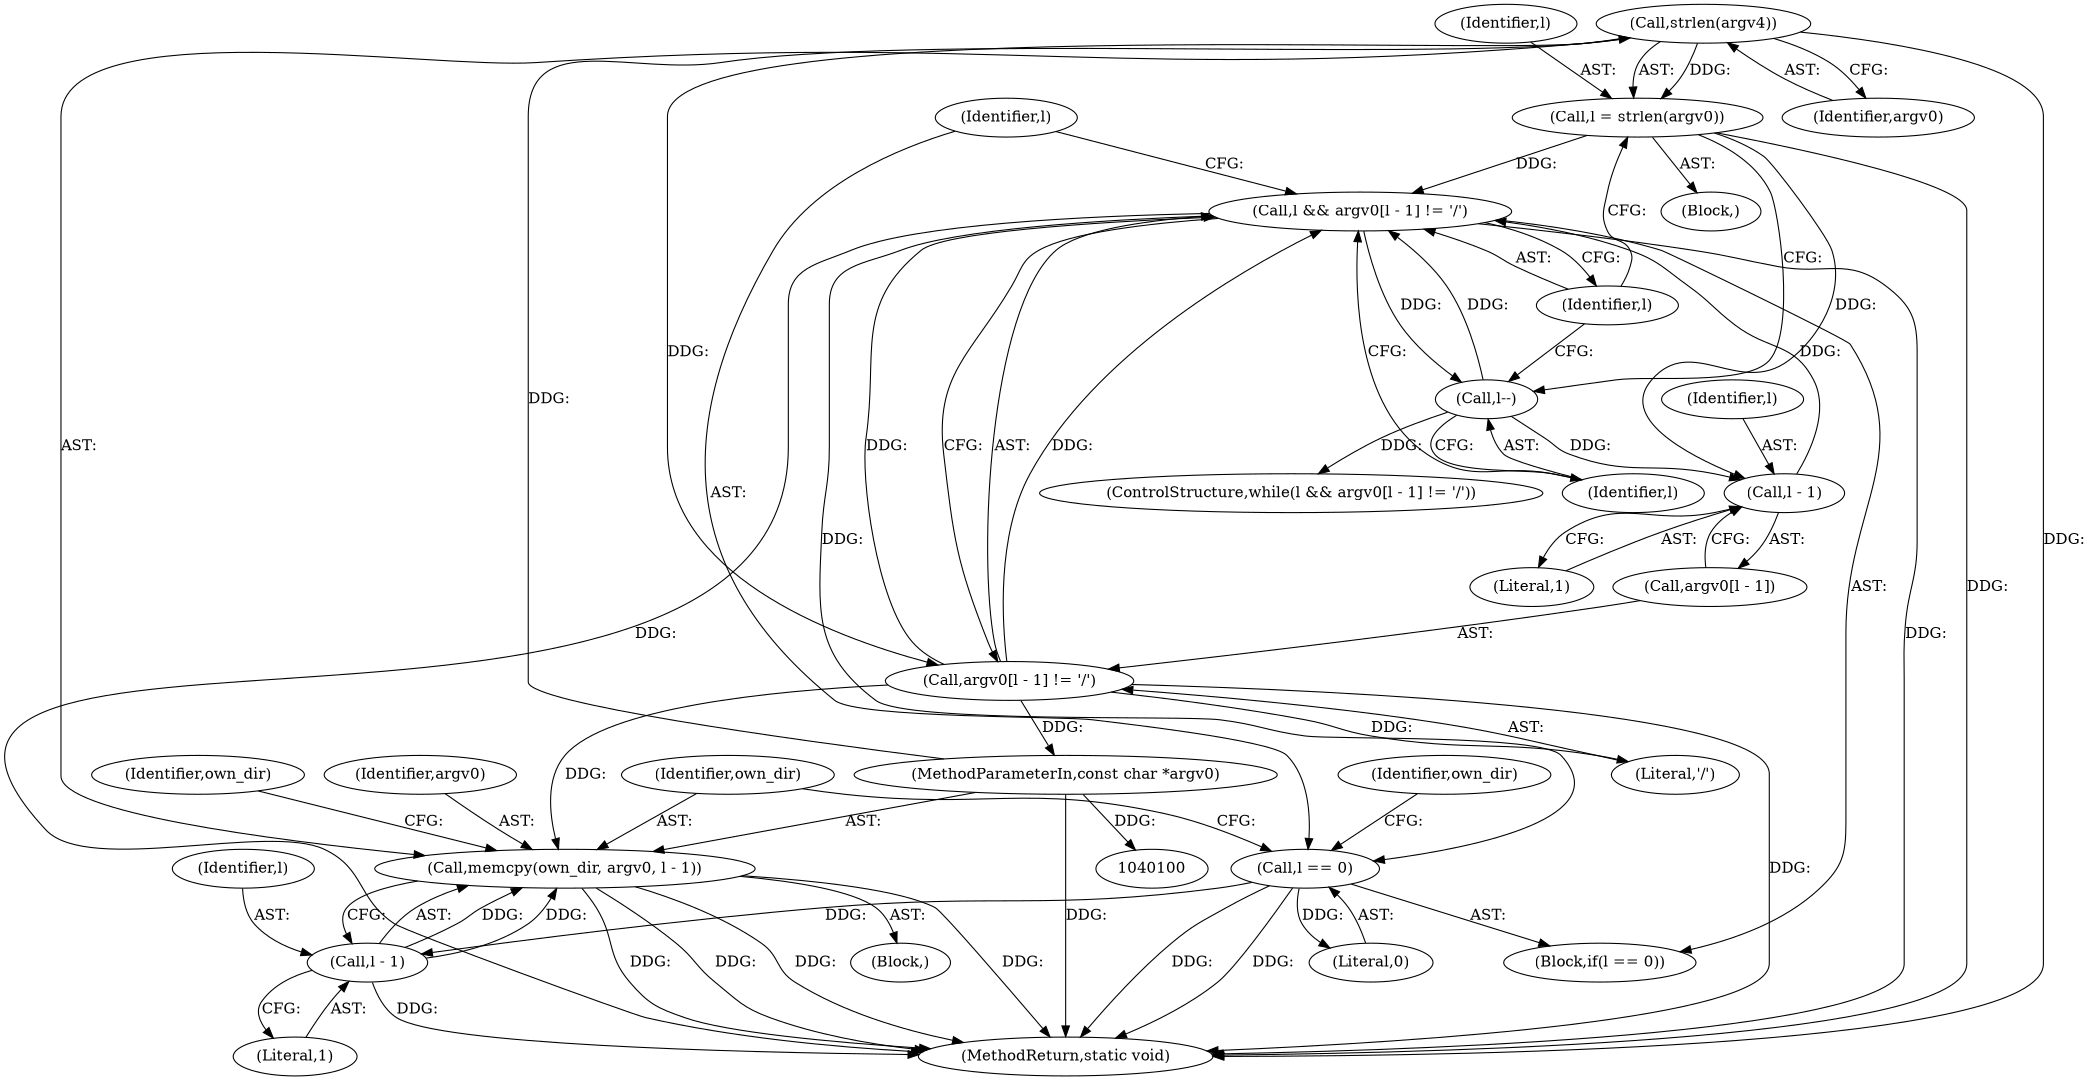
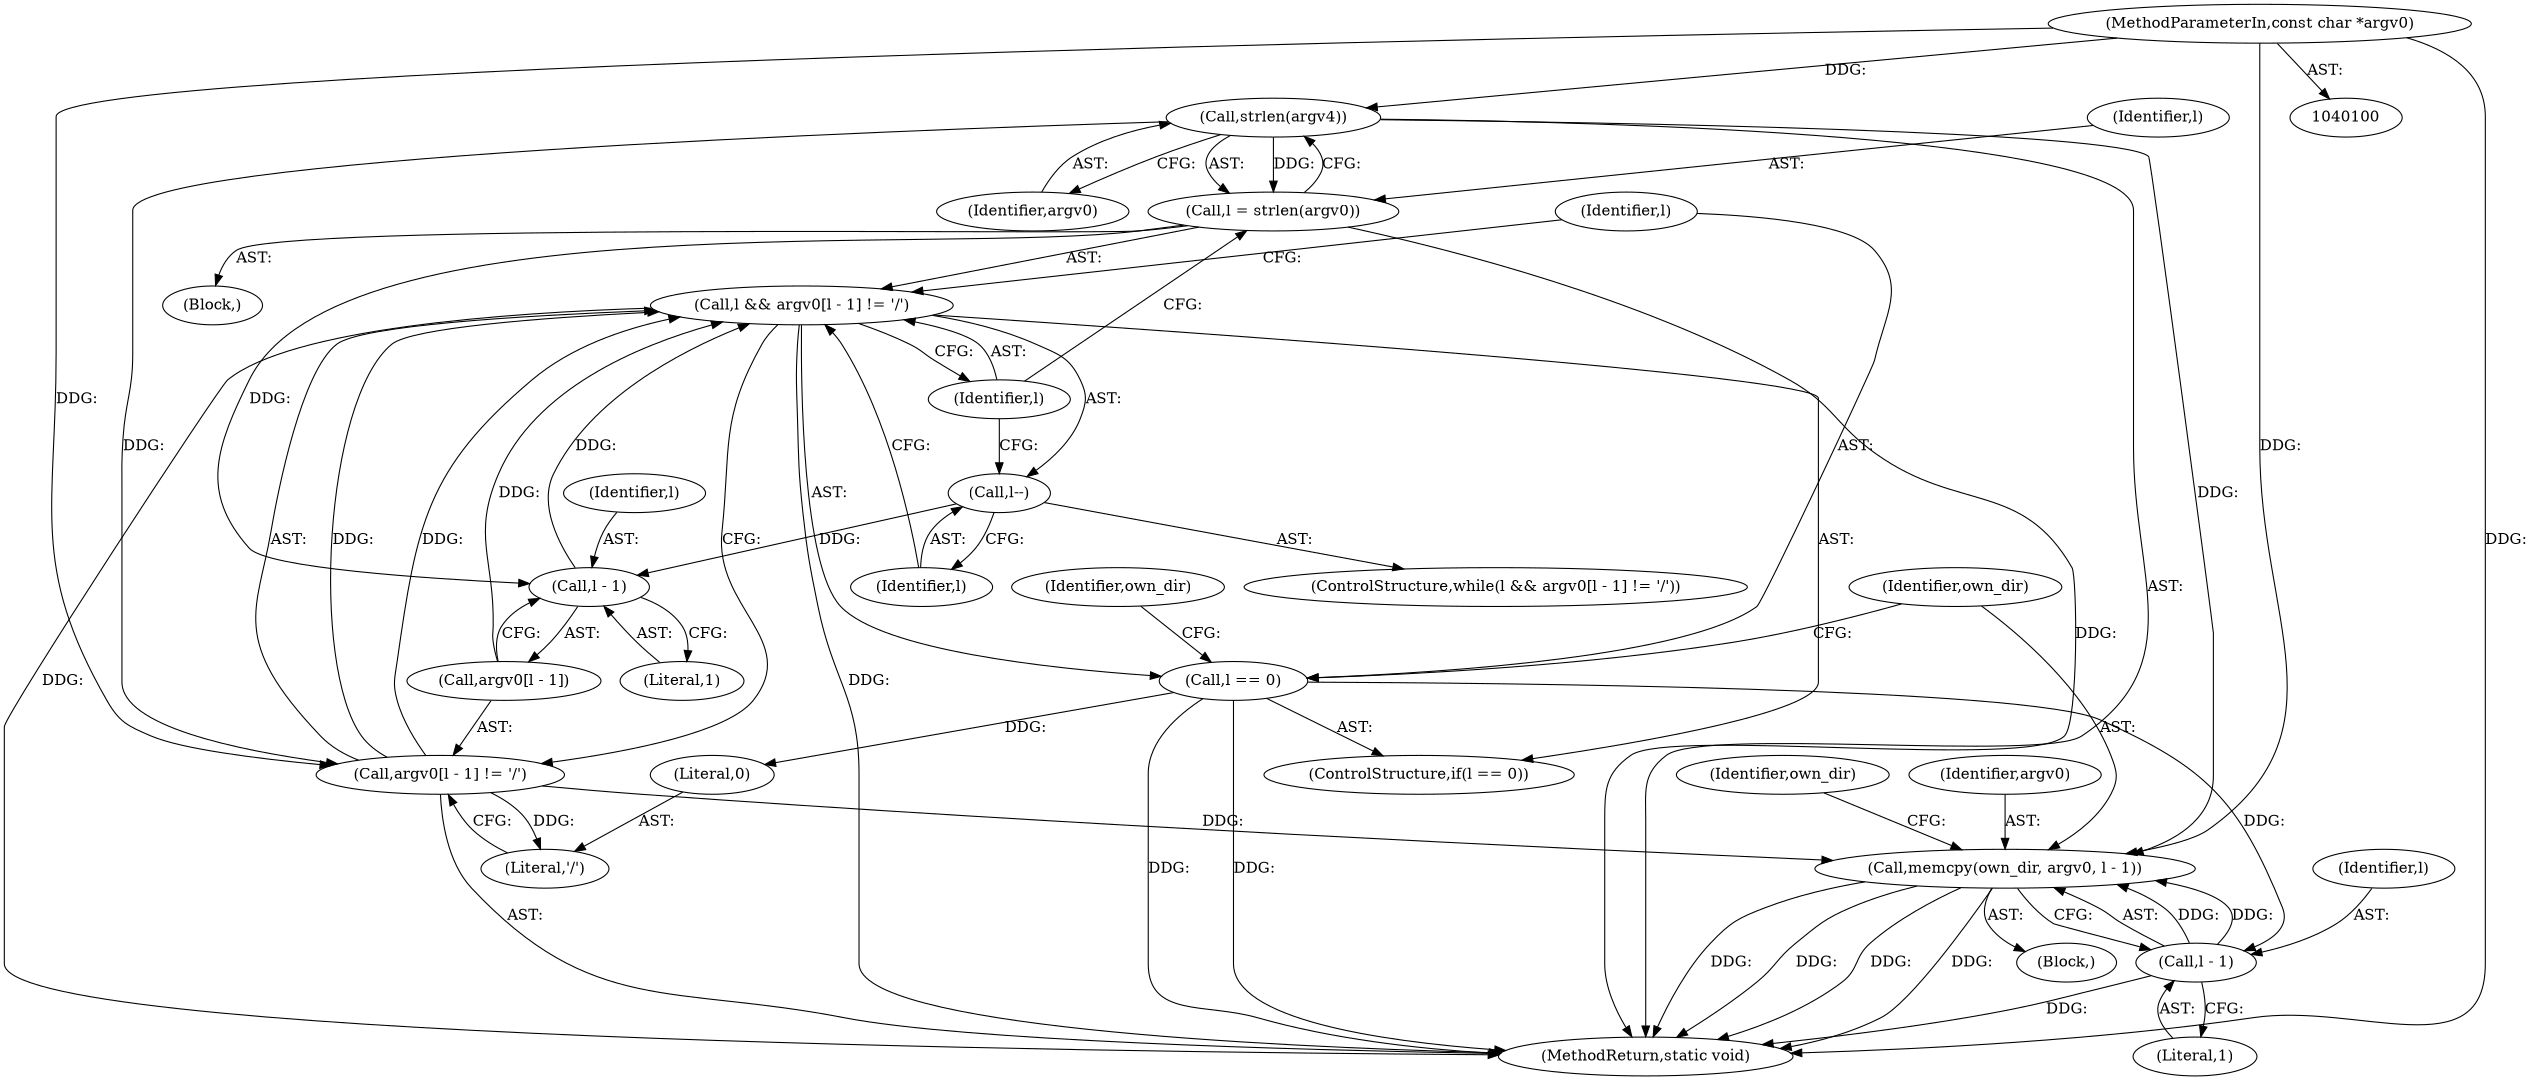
edge "(Call,l = strlen(argv0))" -> "(Call,l && argv0[l - 1] != '/')": label "DDG: " -> "AST: "
edge "(Call,l--)" -> "(Call,l && argv0[l - 1] != '/')": now "(Call,argv0[l - 1])" -> "(Call,l && argv0[l - 1] != '/')"
edge "(Call,l && argv0[l - 1] != '/')" -> "(Call,l--)": label "DDG: " -> "AST: "
edge "(Call,l = strlen(argv0))" -> "(Call,l--)": now "(Call,l = strlen(argv0))" -> "(Call,strlen(argv4))"
edge "(Call,strlen(argv4))" -> "(Call,memcpy(own_dir, argv0, l - 1))": label "AST: " -> "DDG: "
edge "(Call,l--)" -> "(ControlStructure,while(l && argv0[l - 1] != '/'))": label "DDG: " -> "AST: "
edge "(Call,l && argv0[l - 1] != '/')" -> "(Call,l == 0)": label "DDG: " -> "AST: "
edge "(Call,strlen(argv4))" -> "(MethodReturn,static void)": label "DDG: " -> "AST: "
edge "(Call,argv0[l - 1] != '/')" -> "(MethodParameterIn,const char *argv0)": reversed
edge "(Literal,'/')" -> "(Call,argv0[l - 1] != '/')": label "AST: " -> "CFG: "
edge "(MethodParameterIn,const char *argv0)" -> "(Call,memcpy(own_dir, argv0, l - 1))": label "AST: " -> "DDG: "
edge "(MethodParameterIn,const char *argv0)" -> "1040100": label "DDG: " -> "AST: "
edge "(Call,argv0[l - 1] != '/')" -> "(MethodReturn,static void)": label "DDG: " -> "AST: "
edge "(Literal,0)" -> "(Call,l == 0)": now "(Literal,0)" -> "(Literal,'/')"
node "(Block,if(l == 0))": label "(Block,if(l == 0))" -> "(ControlStructure,if(l == 0))"
